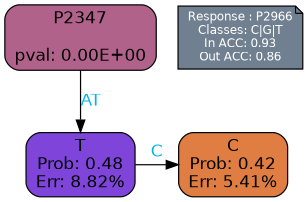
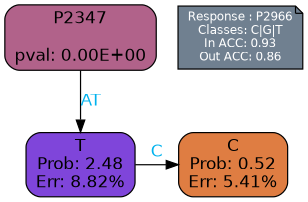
node "T Prob: 0.48 Err: 8.82%": label "T Prob: 0.48 Err: 8.82%" -> "T Prob: 2.48 Err: 8.82%"
node "C Prob: 0.42 Err: 5.41%": label "C Prob: 0.42 Err: 5.41%" -> "C Prob: 0.52 Err: 5.41%"
